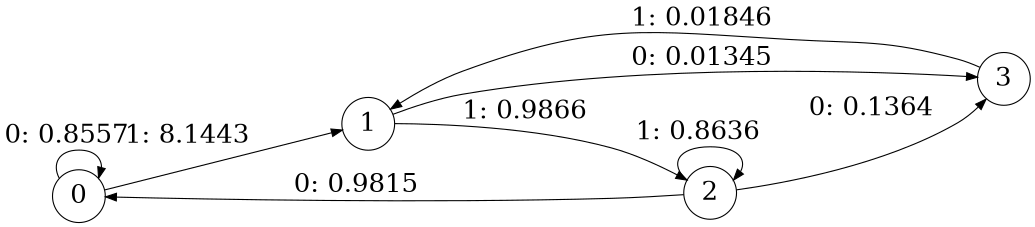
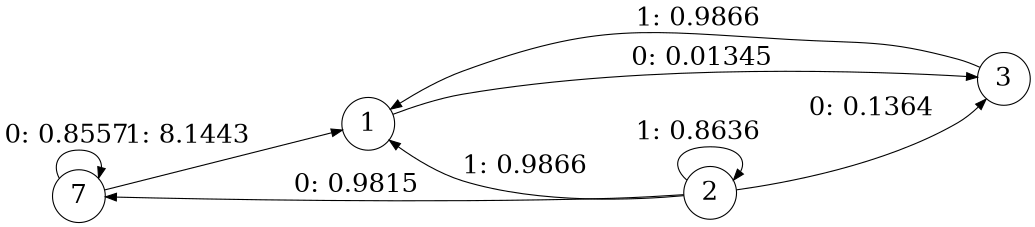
edge "3" -> "1": label "1: 0.01846  " -> "1: 0.9866   "
edge "1" -> "2": reversed
node "0": label "0" -> "7"
